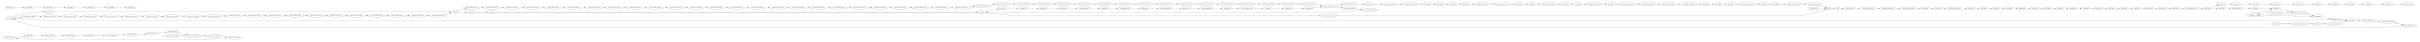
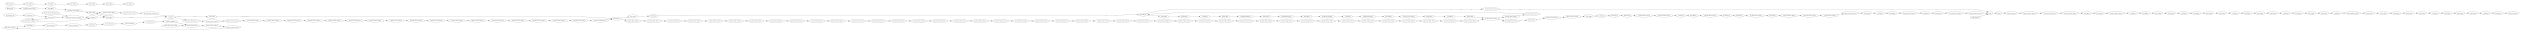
node "Row Filter": removed
